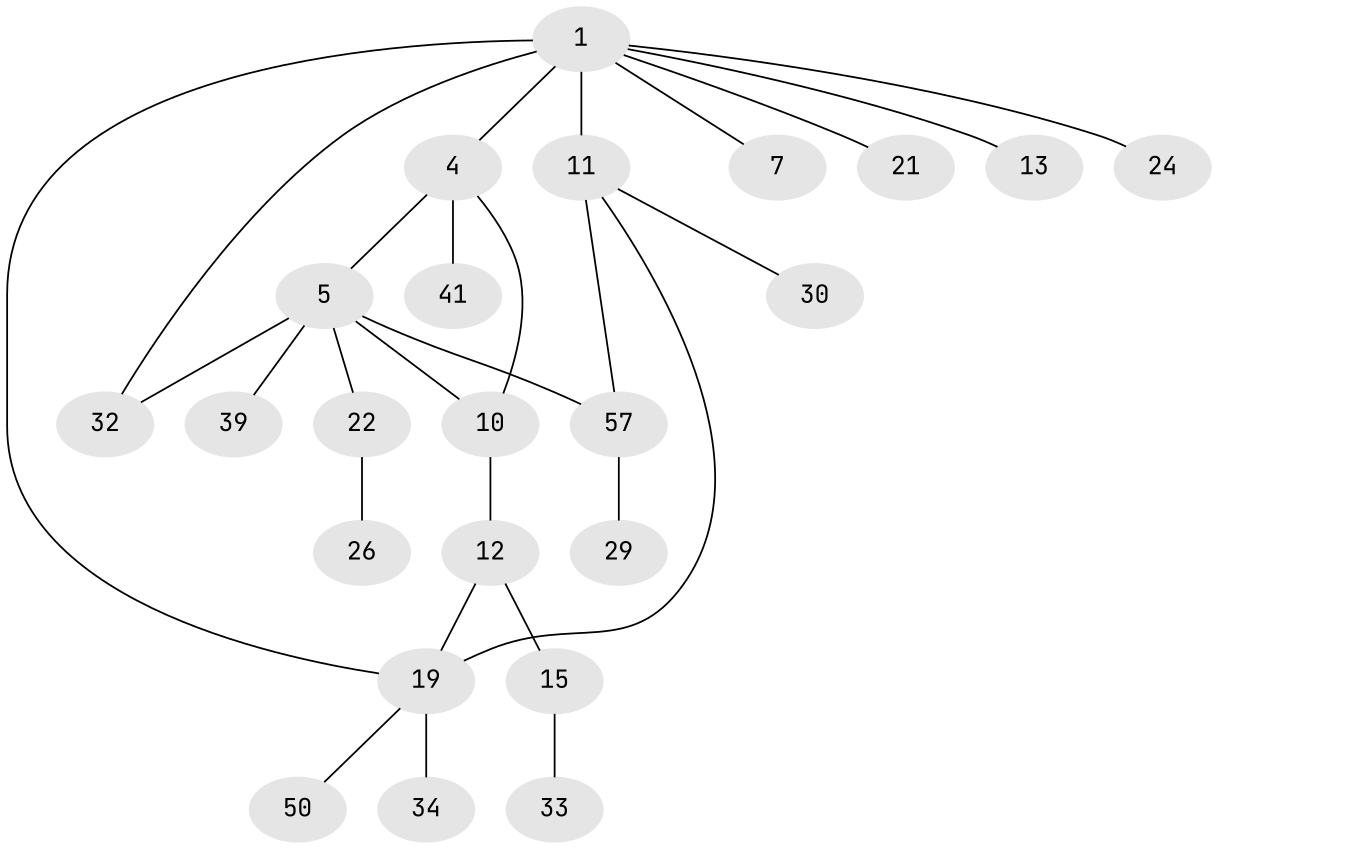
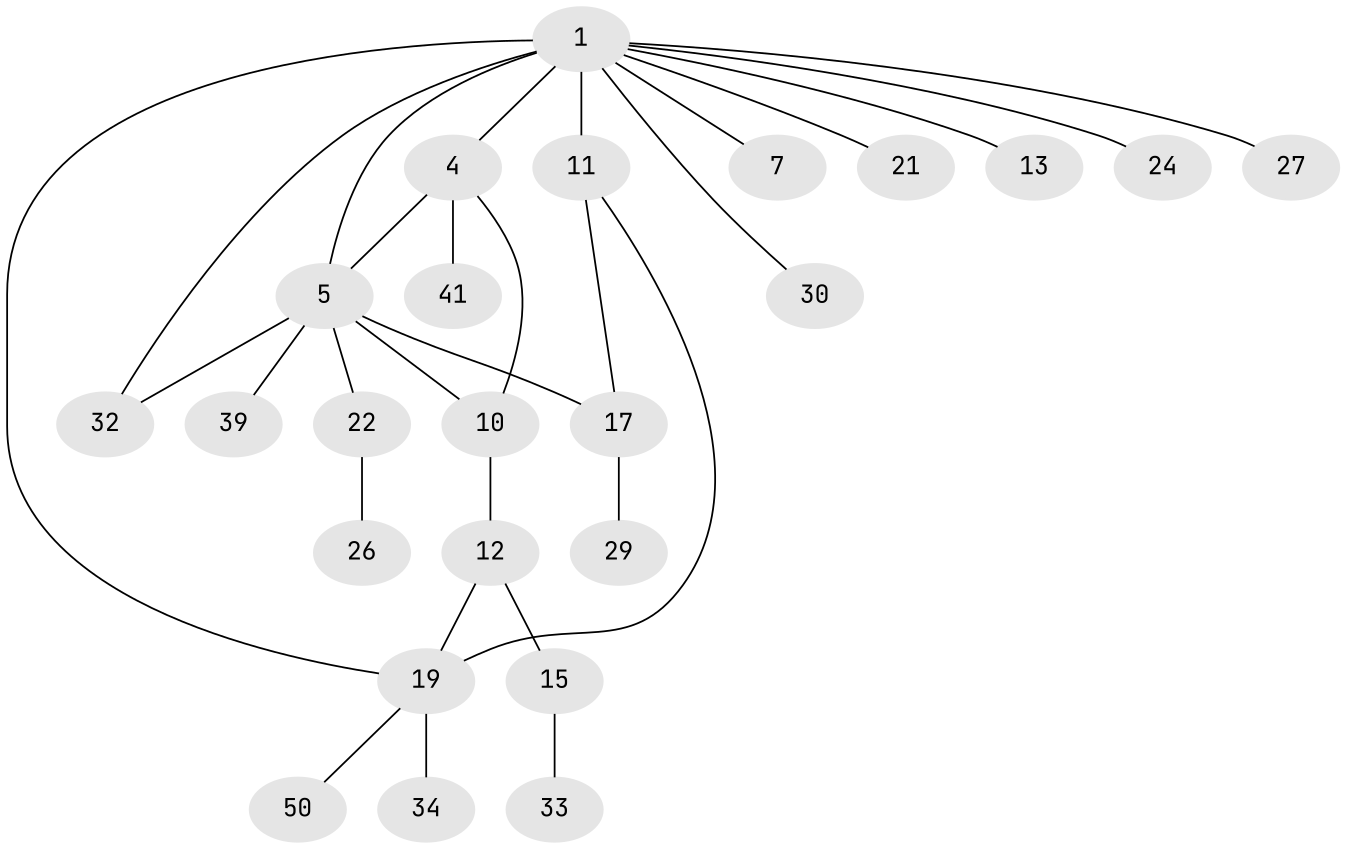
edge "1" -- "5": added
node "27": added
edge "11" -- "30": now "1" -- "30"
node "57": label "57" -> "17"
